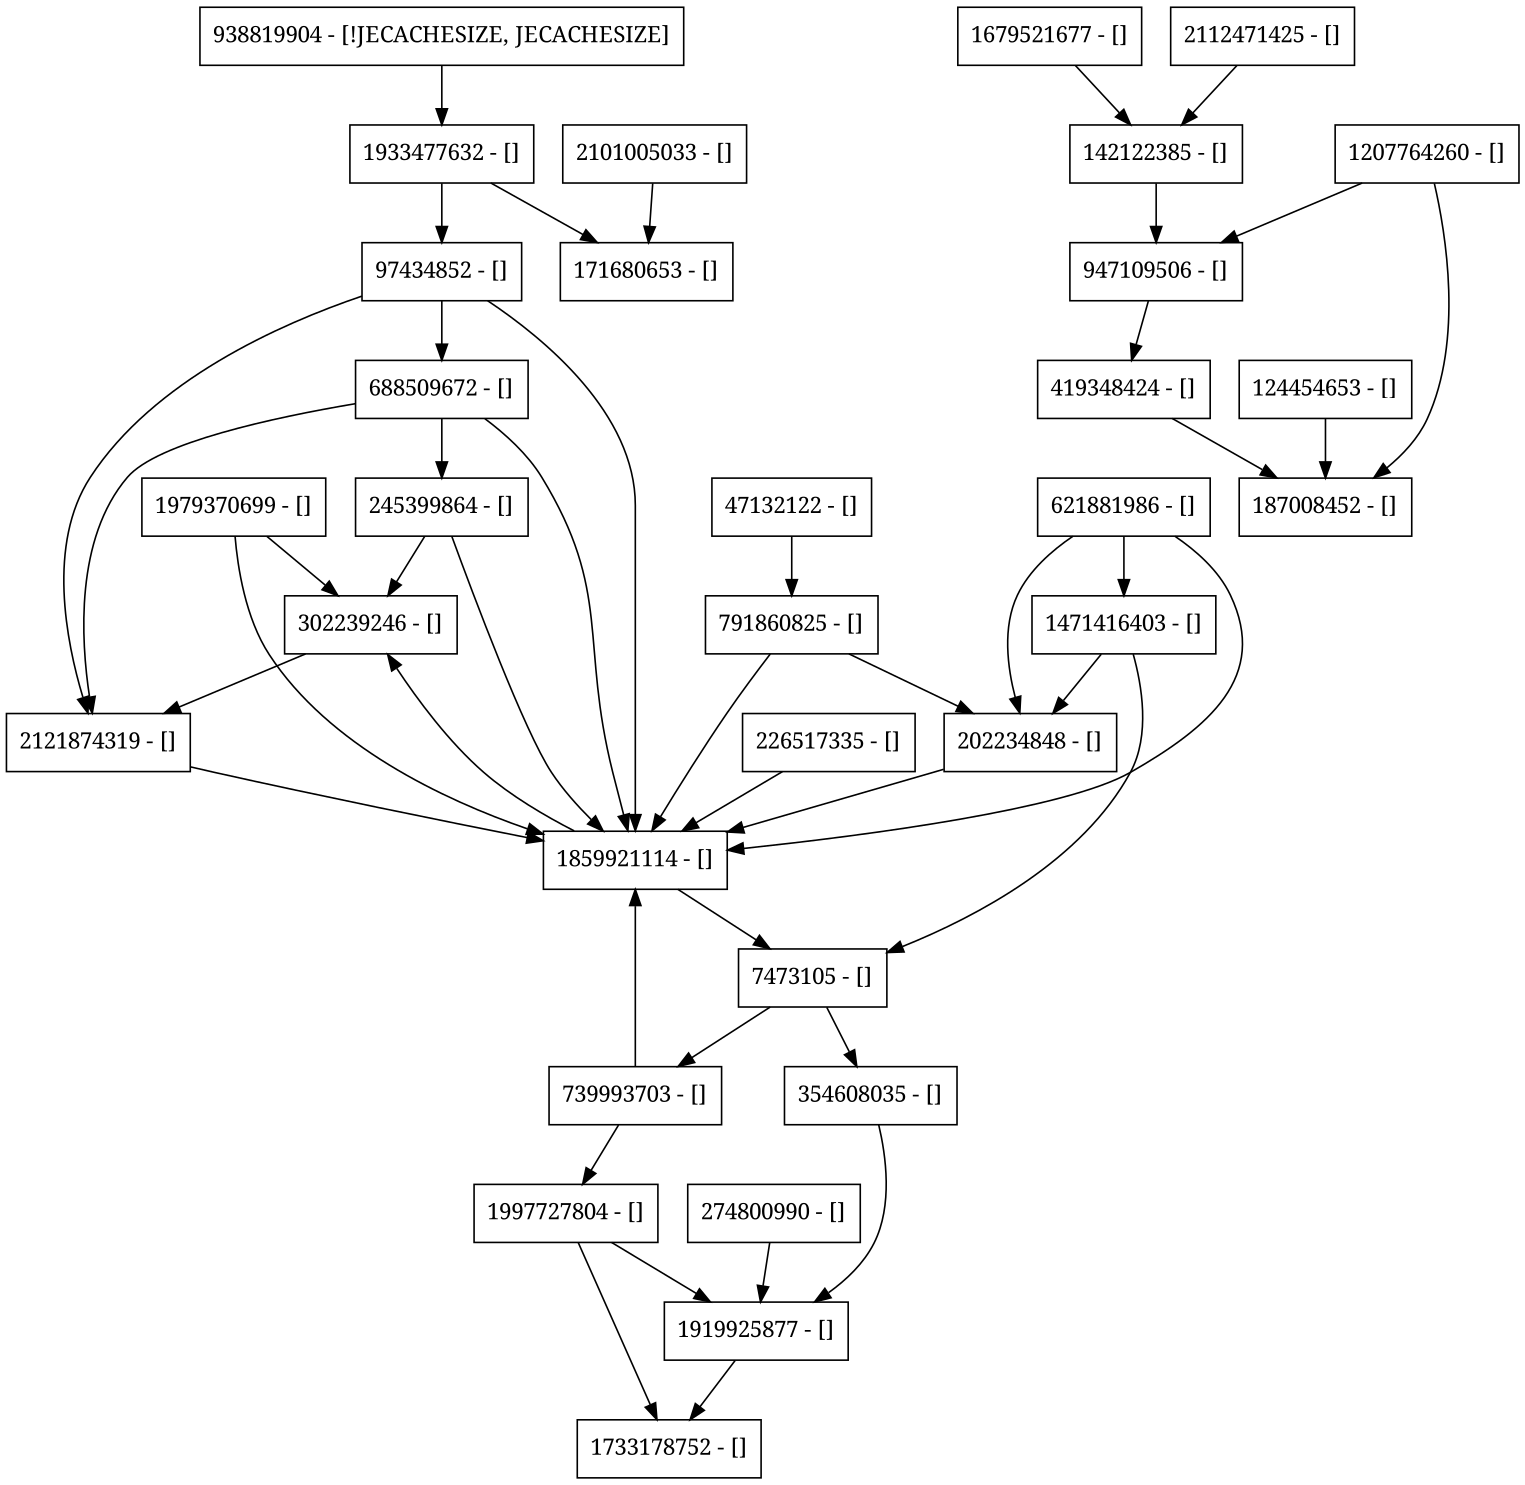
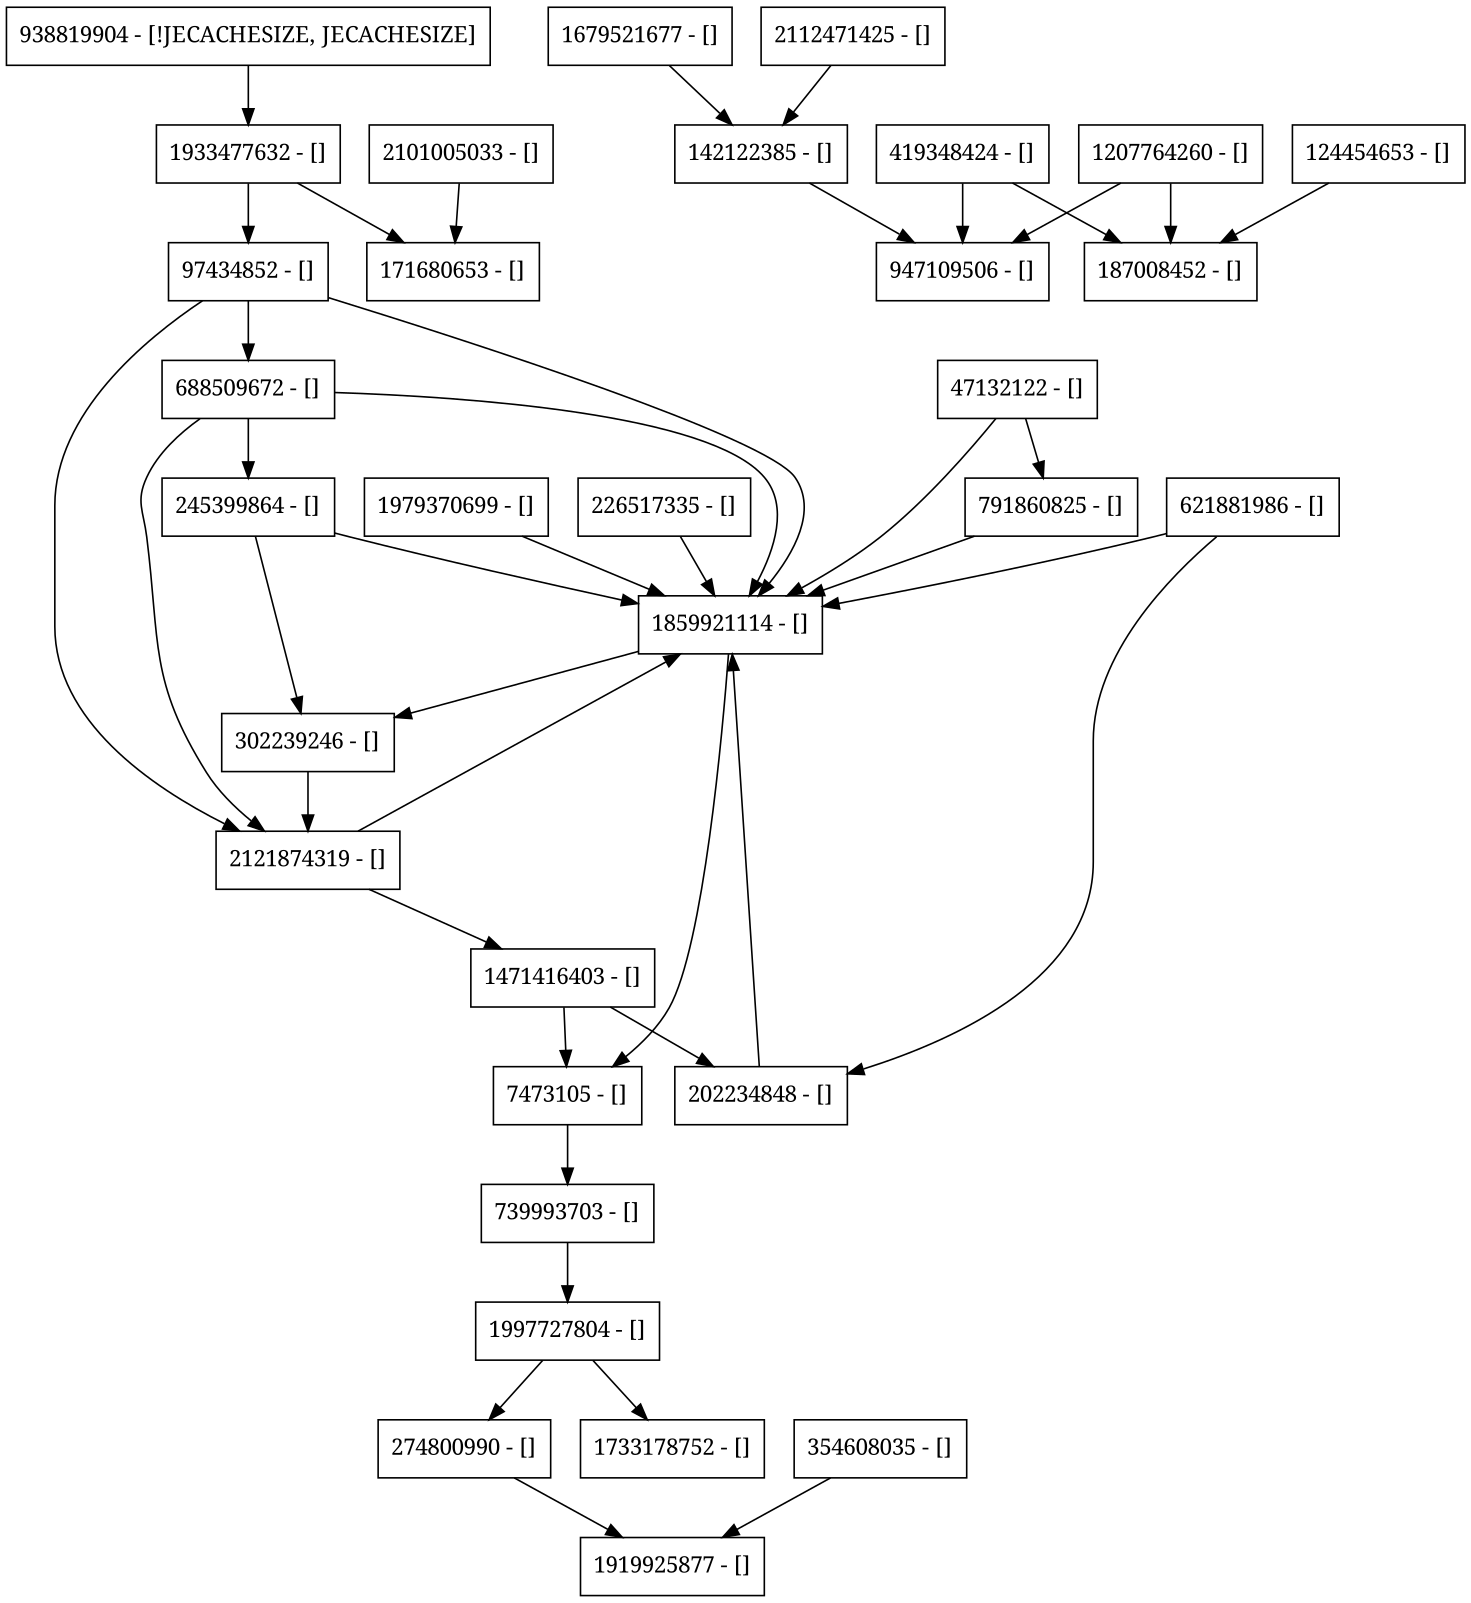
edge "947109506 - []" -> "419348424 - []": reversed
edge "621881986 - []" -> "1471416403 - []": now "2121874319 - []" -> "1471416403 - []"
edge "1979370699 - []" -> "302239246 - []": removed
edge "791860825 - []" -> "202234848 - []": removed
edge "739993703 - []" -> "1859921114 - []": now "47132122 - []" -> "1859921114 - []"
edge "7473105 - []" -> "354608035 - []": removed
edge "1997727804 - []" -> "1919925877 - []": now "1997727804 - []" -> "274800990 - []"
edge "1919925877 - []" -> "1733178752 - []": removed
